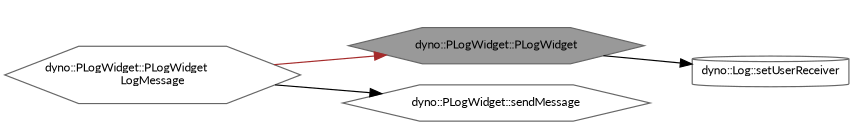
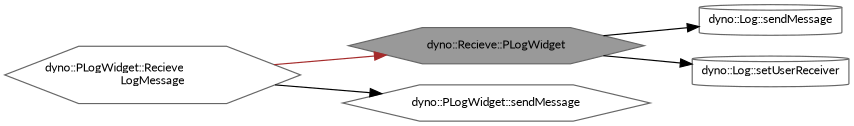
node "dyno::Log::sendMessage": added
node "dyno::PLogWidget::PLogWidget": label "dyno::PLogWidget::PLogWidget" -> "dyno::Recieve::PLogWidget"
node "dyno::PLogWidget::PLogWidget LogMessage": label "dyno::PLogWidget::PLogWidget LogMessage" -> "dyno::PLogWidget::Recieve LogMessage"
